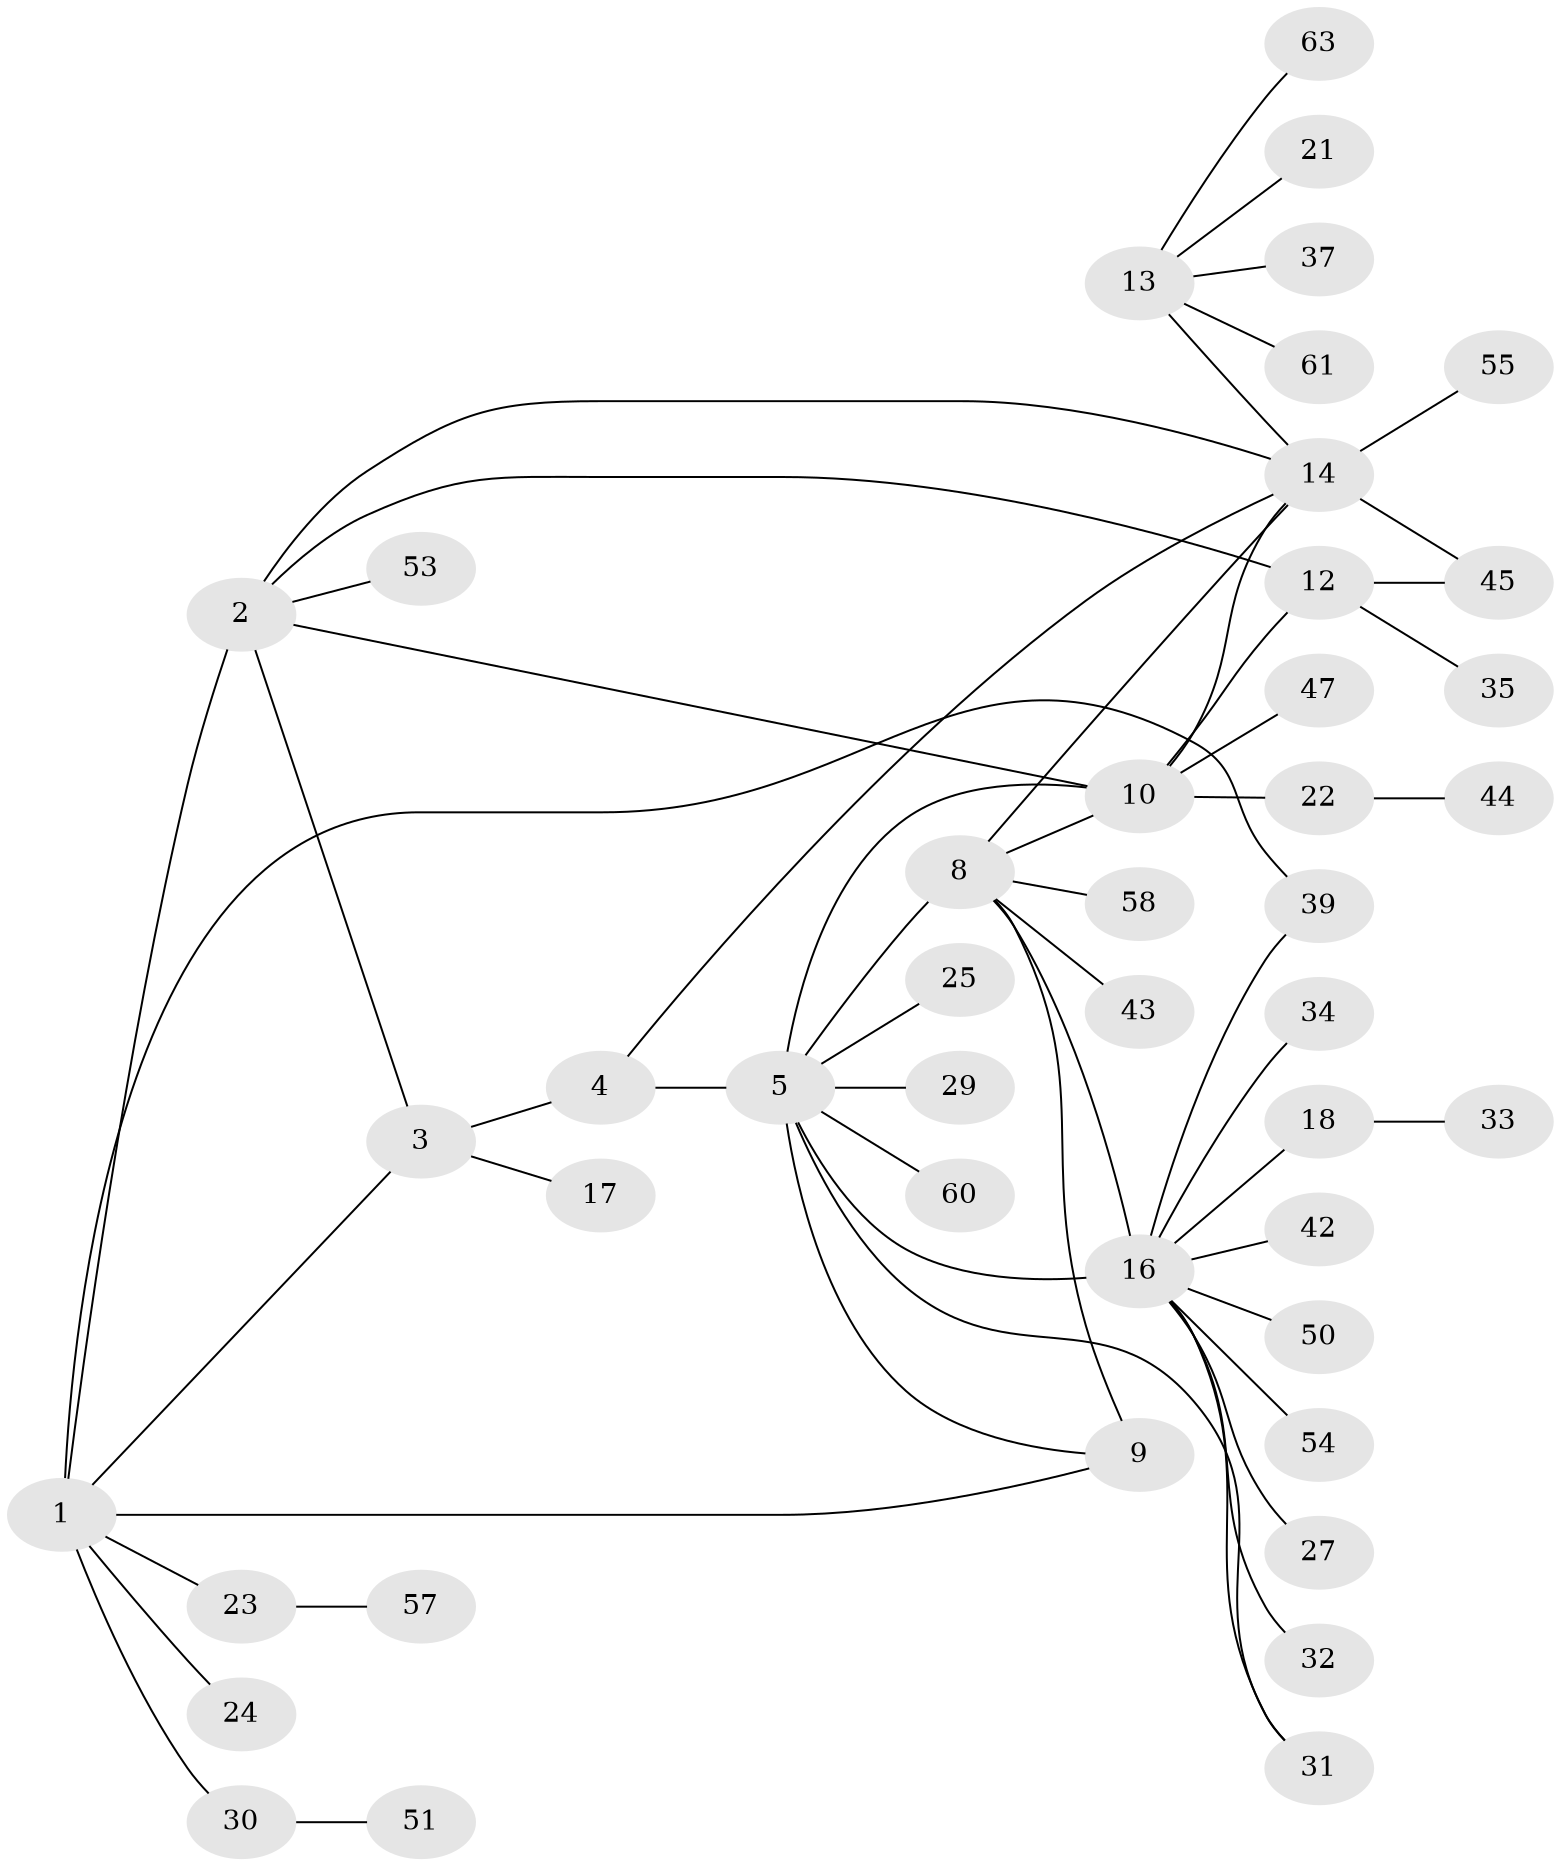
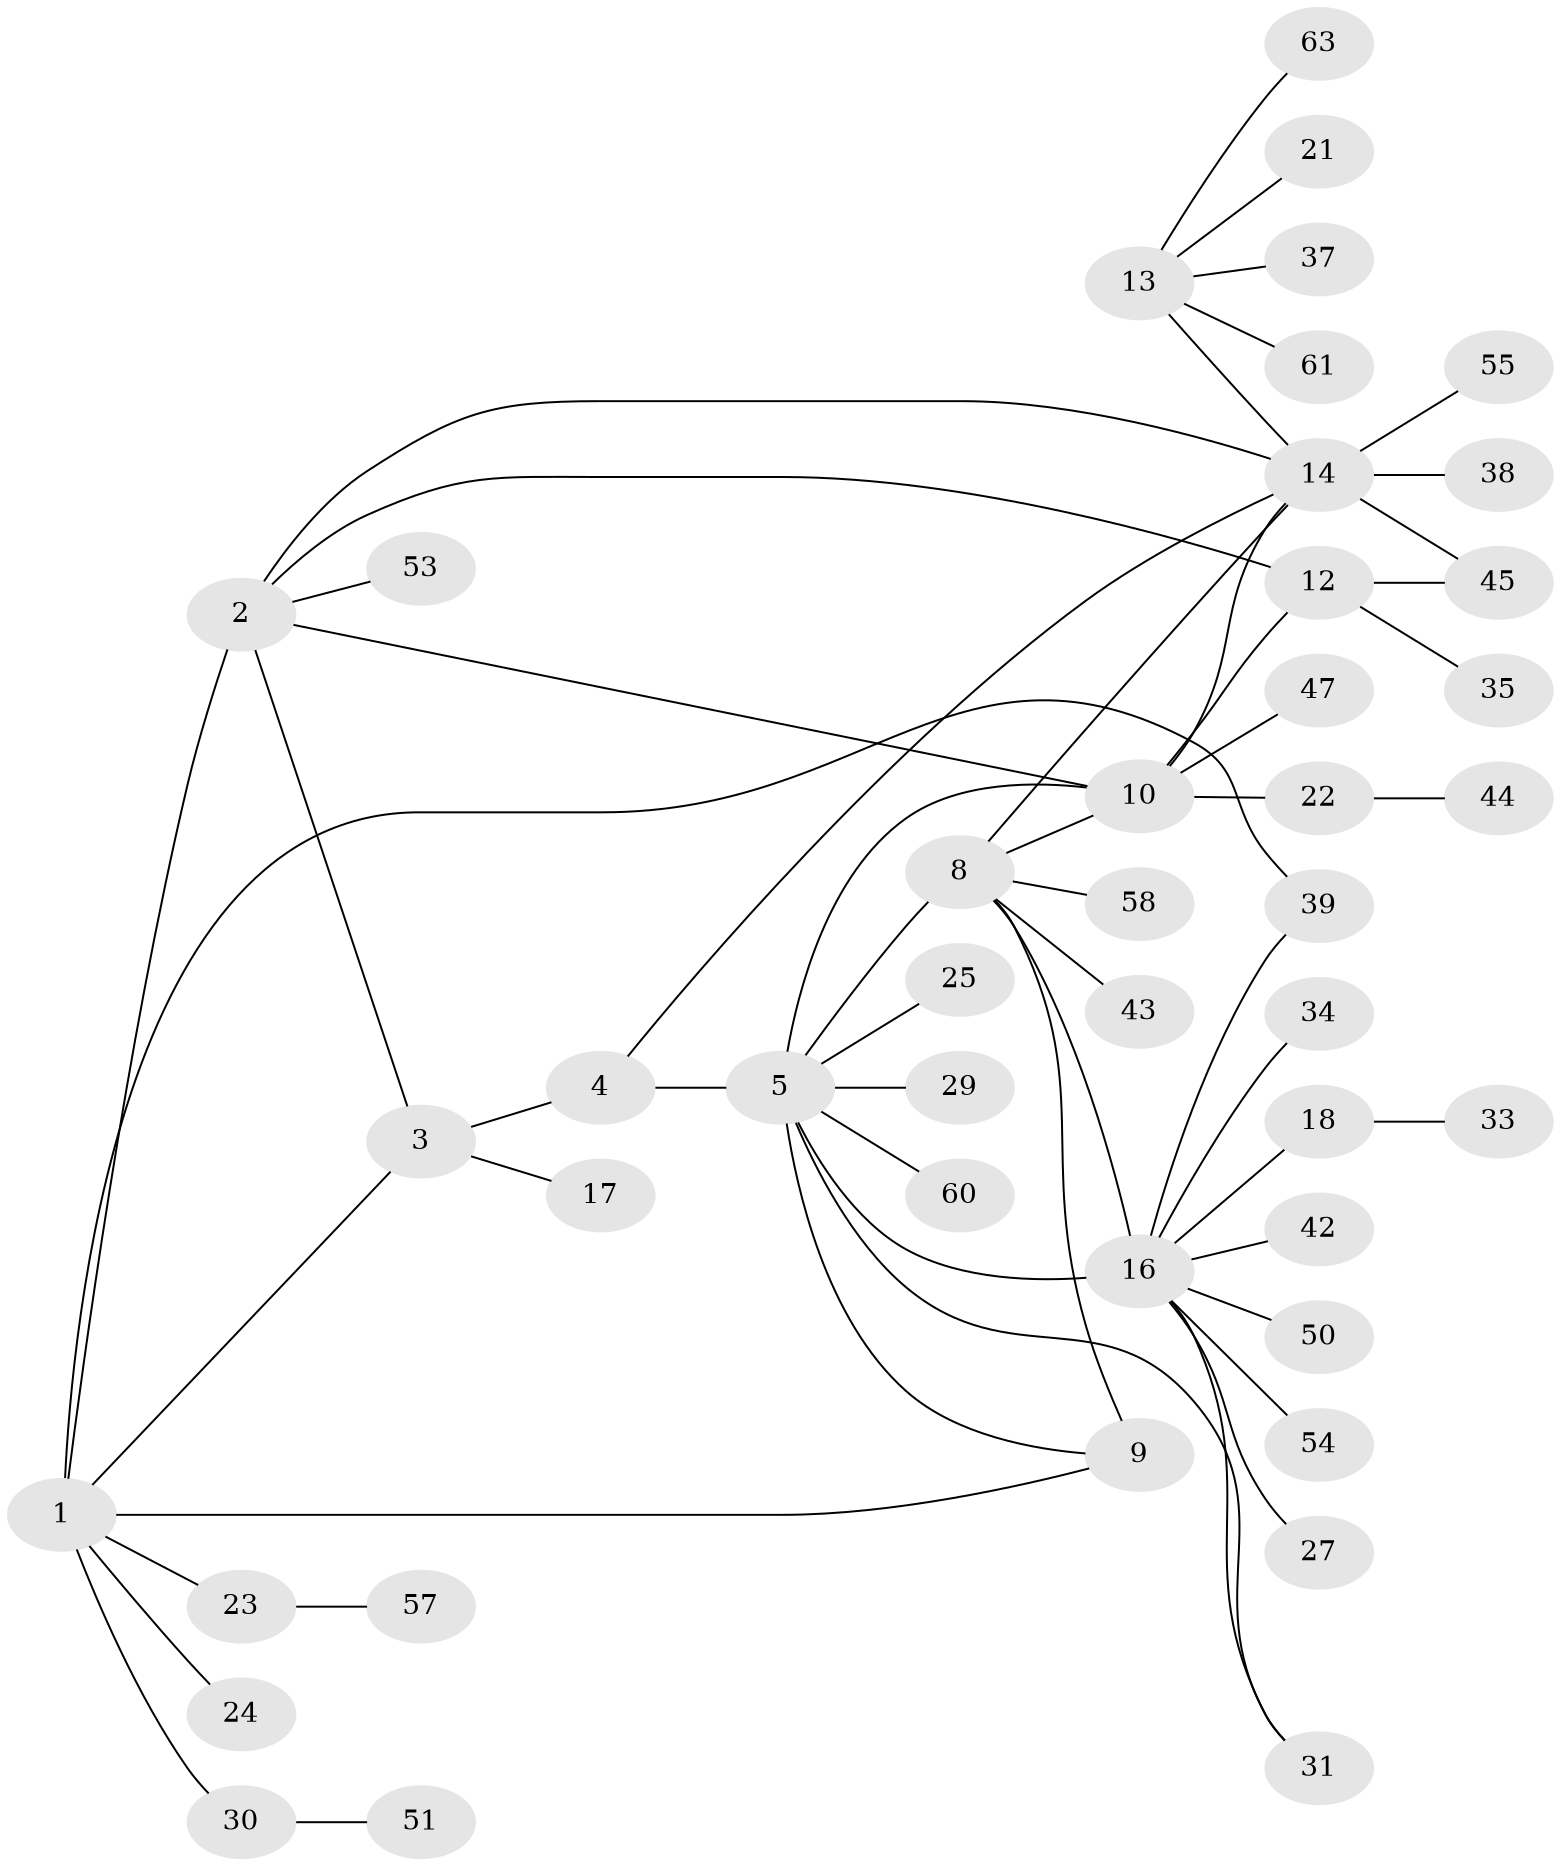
node "38": added
node "32": removed
